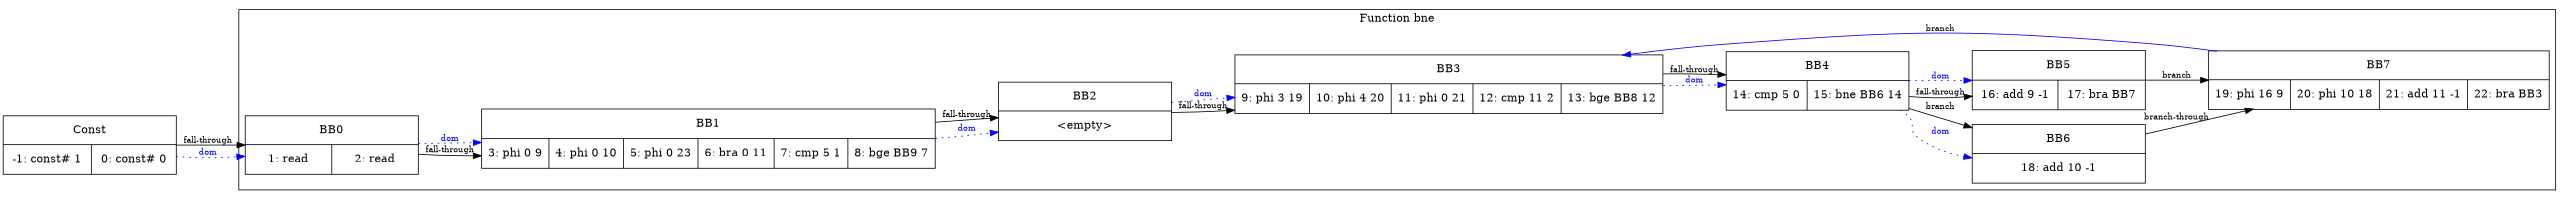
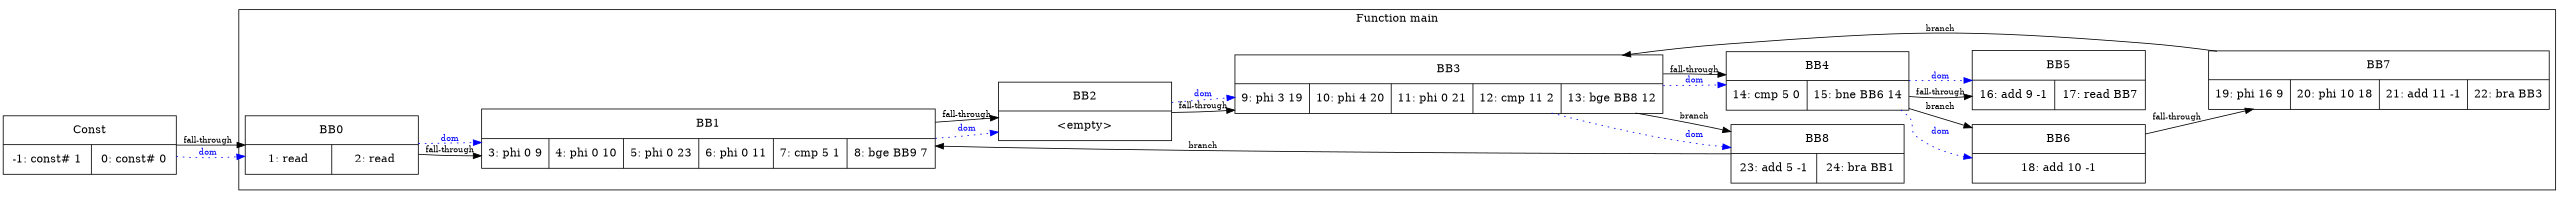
cluster "Function bne": label "Function bne" -> "Function main"
edge "BB7" -> "BB3": color blue -> black
edge "BB5" -> "BB7": removed, label "branch"
node "BB5": text "17: bra BB7" -> "17: read BB7"
edge "BB6" -> "BB7": label "branch-through" -> "fall-through"
node "BB1": text "6: bra 0 11" -> "6: phi 0 11"
node "BB8": added
